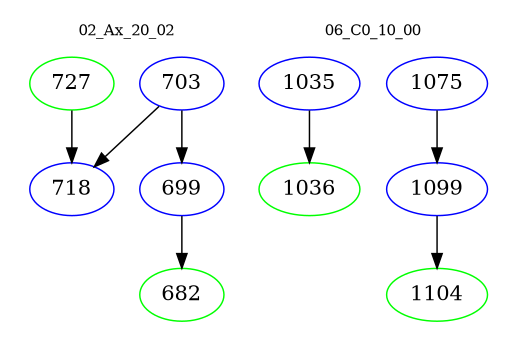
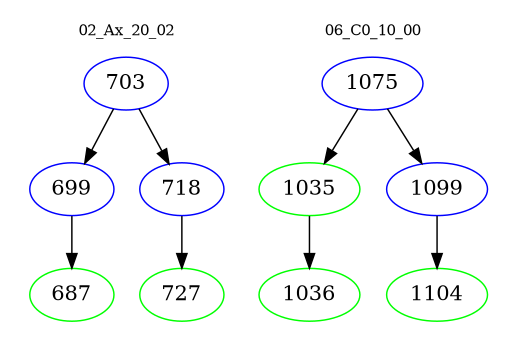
node "1035": color blue -> green
edge "727" -> "718": reversed
edge "1075" -> "1035": added
node "682": label "682" -> "687"
